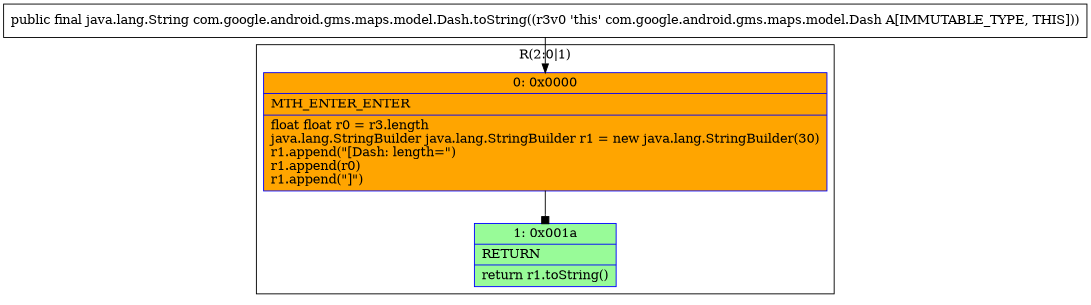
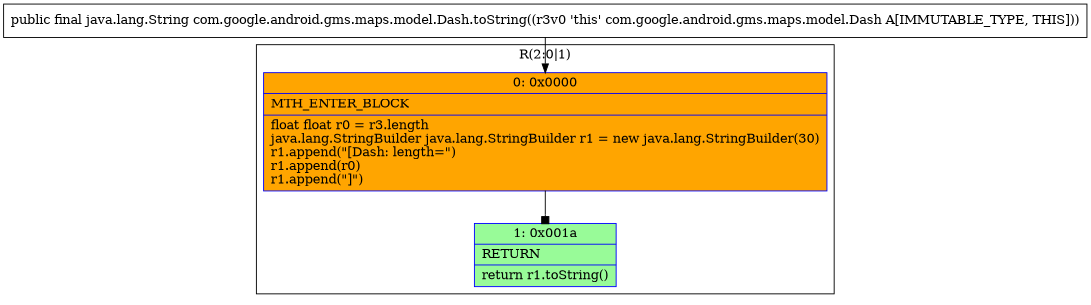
node "0: 0x0000": text "MTH_ENTER_ENTER" -> "MTH_ENTER_BLOCK"
